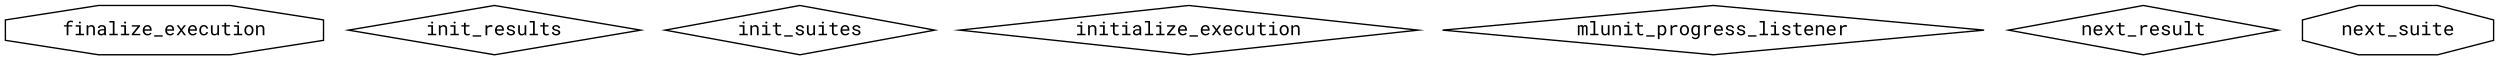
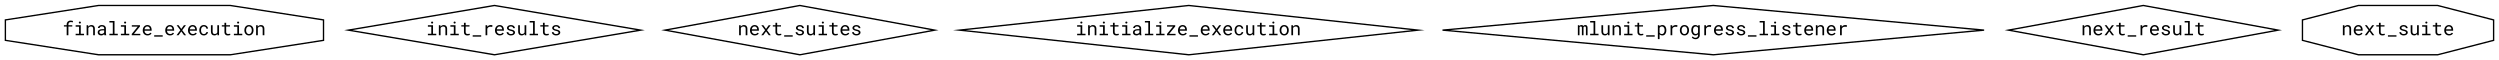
node "init_suites": label "init_suites" -> "next_suites"
